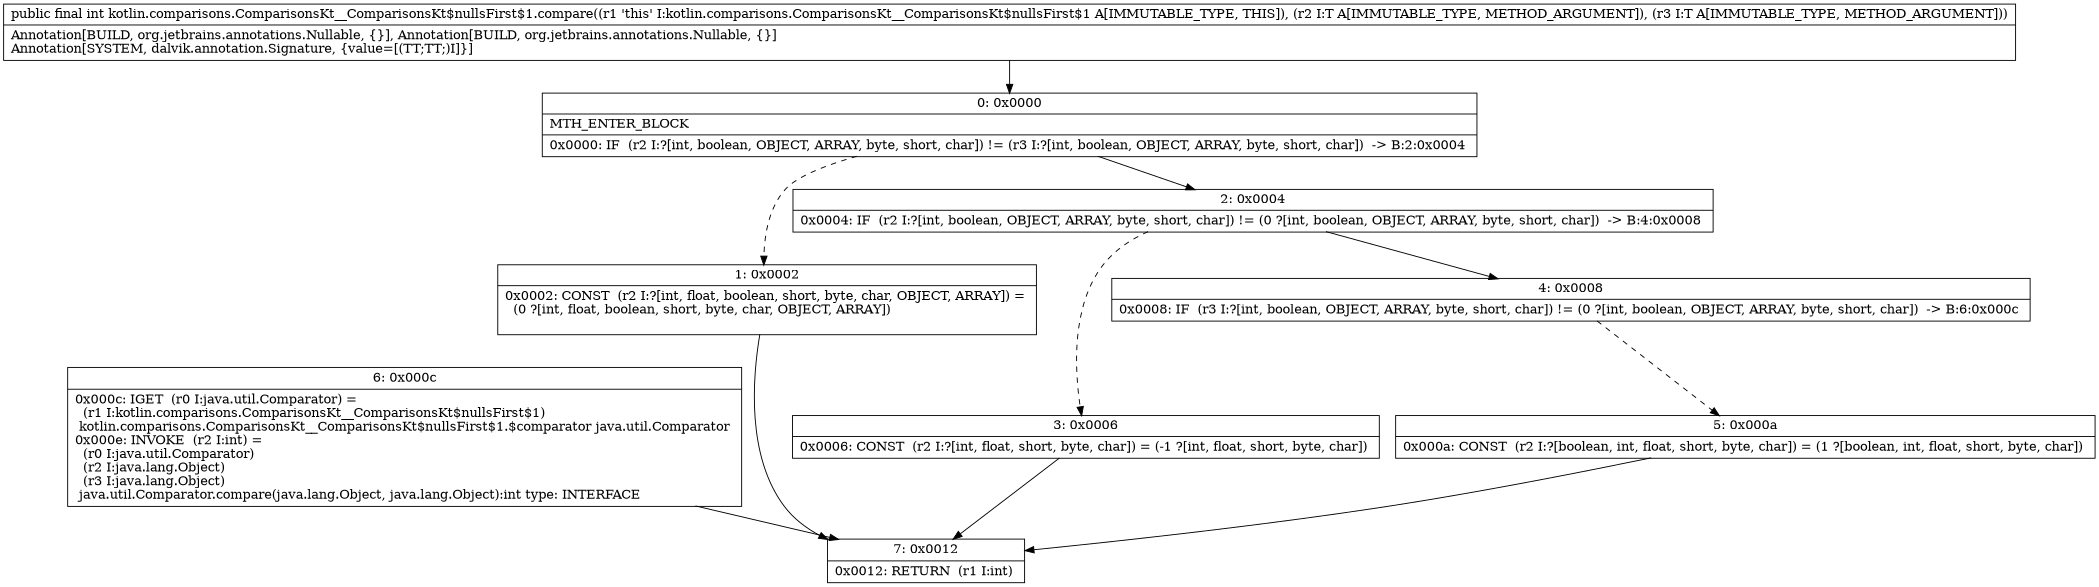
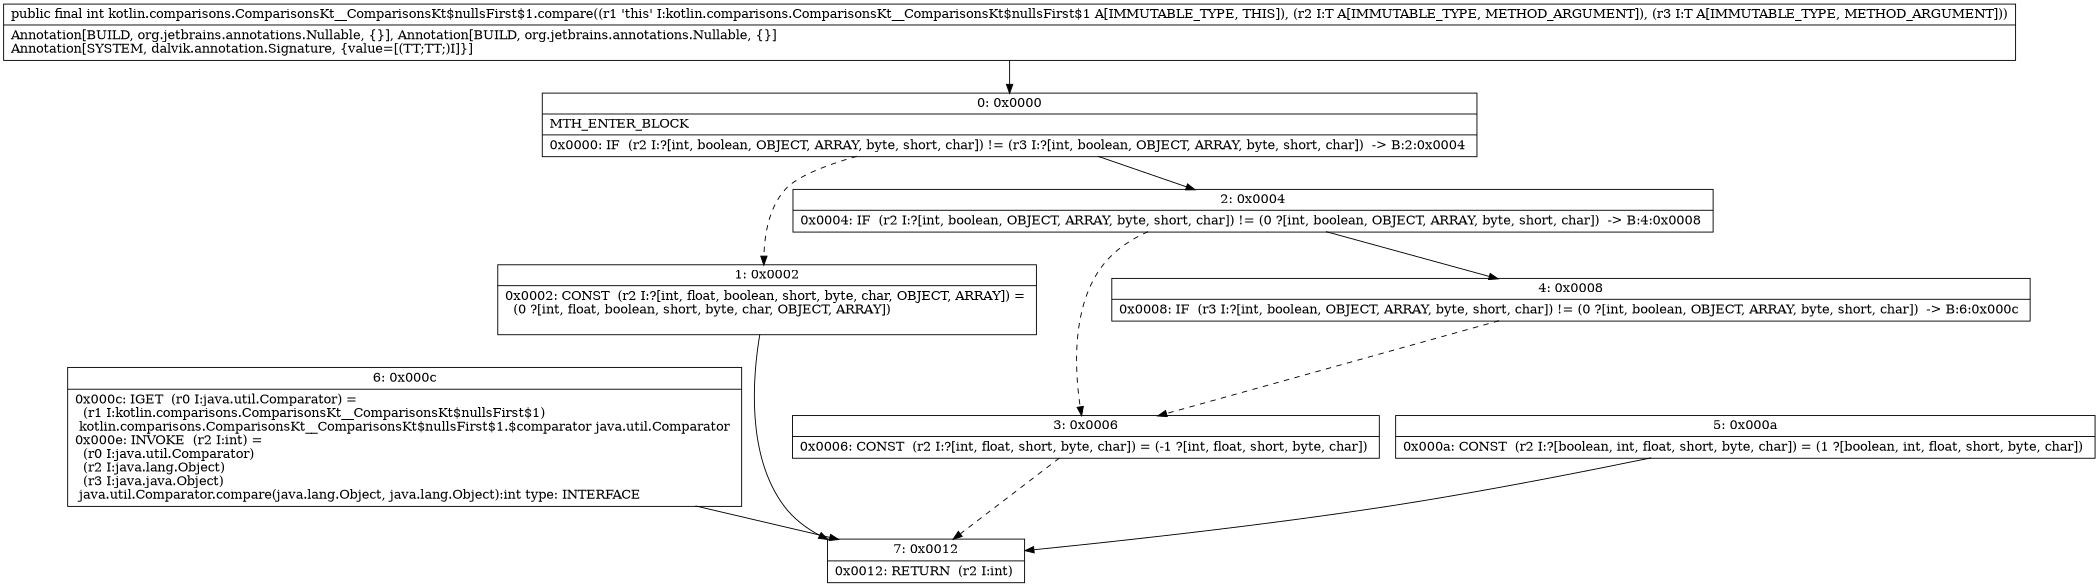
edge "4: 0x0008" -> "5: 0x000a": now "4: 0x0008" -> "3: 0x0006"
node "6: 0x000c": text "(r3 I:java.lang.Object)" -> "(r3 I:java.java.Object)"
edge "3: 0x0006" -> "7: 0x0012": style solid -> dashed
node "7: 0x0012": text "0x0012: RETURN  (r1 I:int)" -> "0x0012: RETURN  (r2 I:int)"
